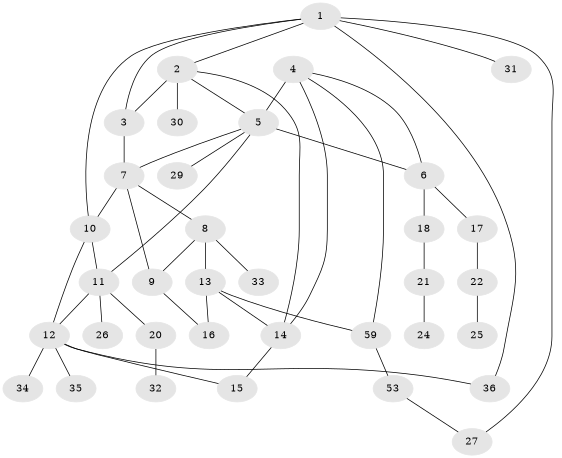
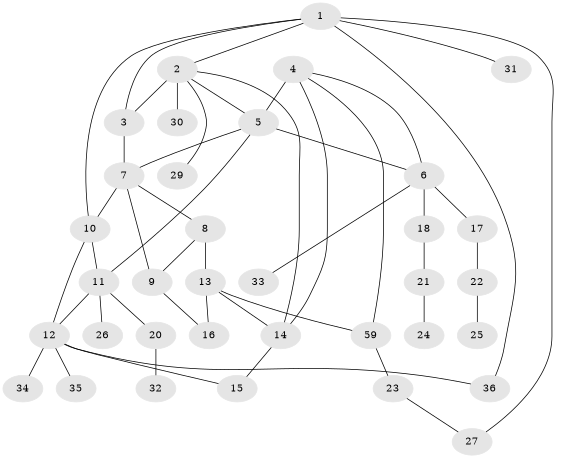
edge "5" -- "29": now "2" -- "29"
edge "8" -- "33": now "6" -- "33"
node "53": label "53" -> "23"
